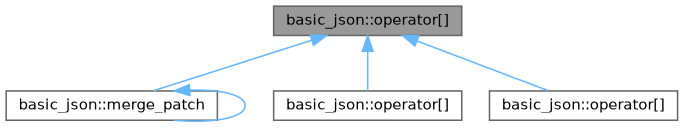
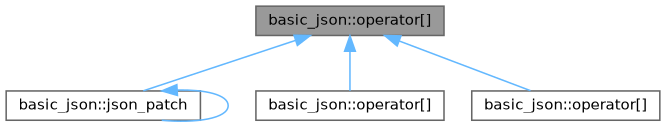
node "basic_json::merge_patch": label "basic_json::merge_patch" -> "basic_json::json_patch"
